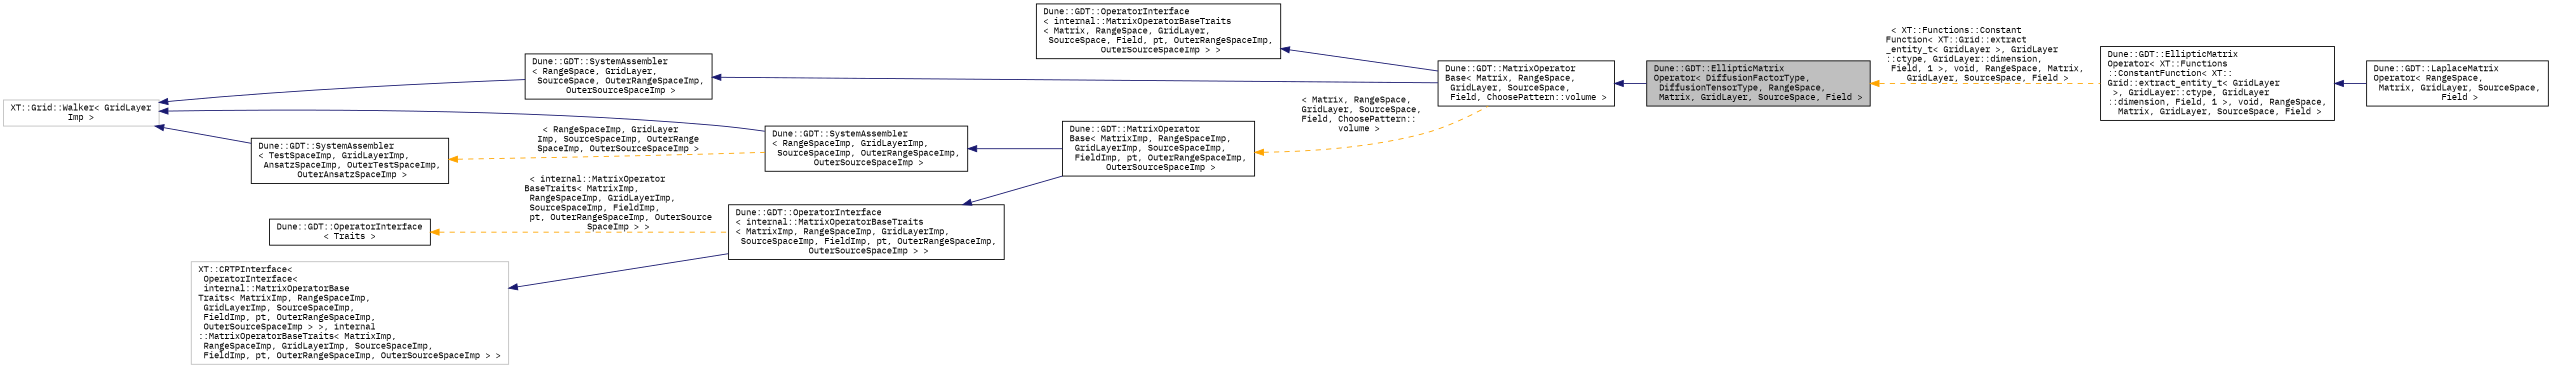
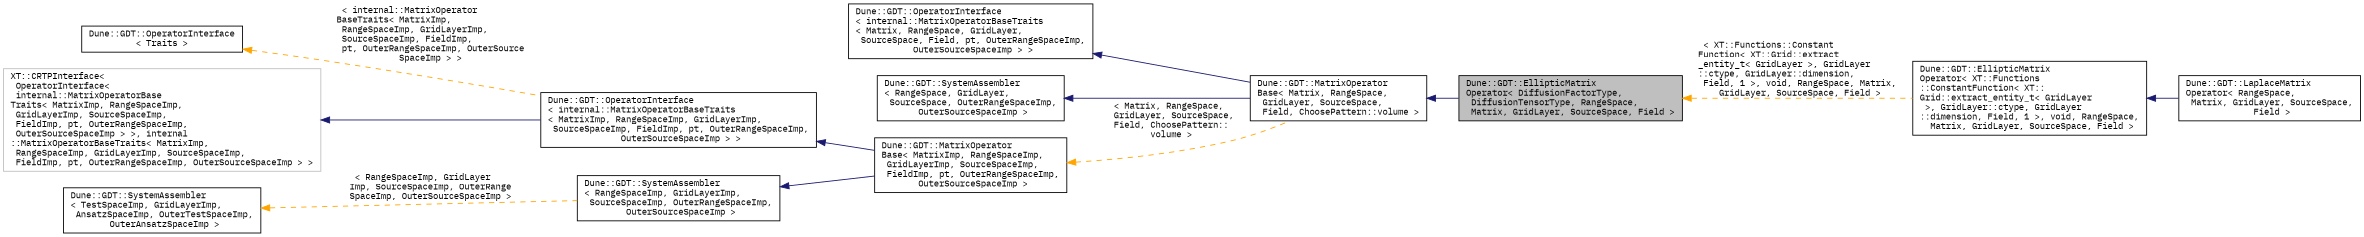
node "XT::Grid::Walker< GridLayer Imp >": removed
